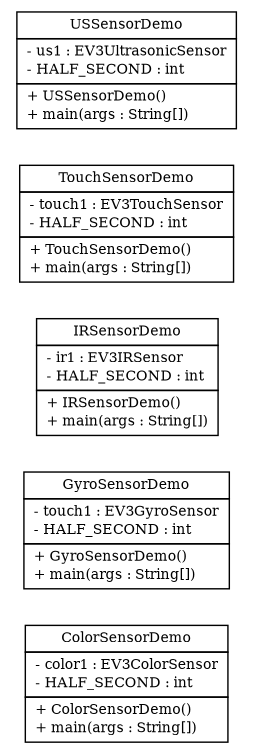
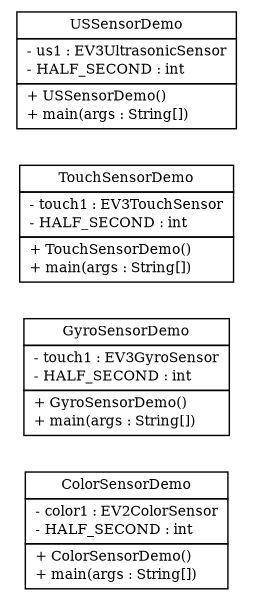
node "IRSensorDemo": removed
node "ColorSensorDemo": text "- color1 : EV3ColorSensor" -> "- color1 : EV2ColorSensor"
